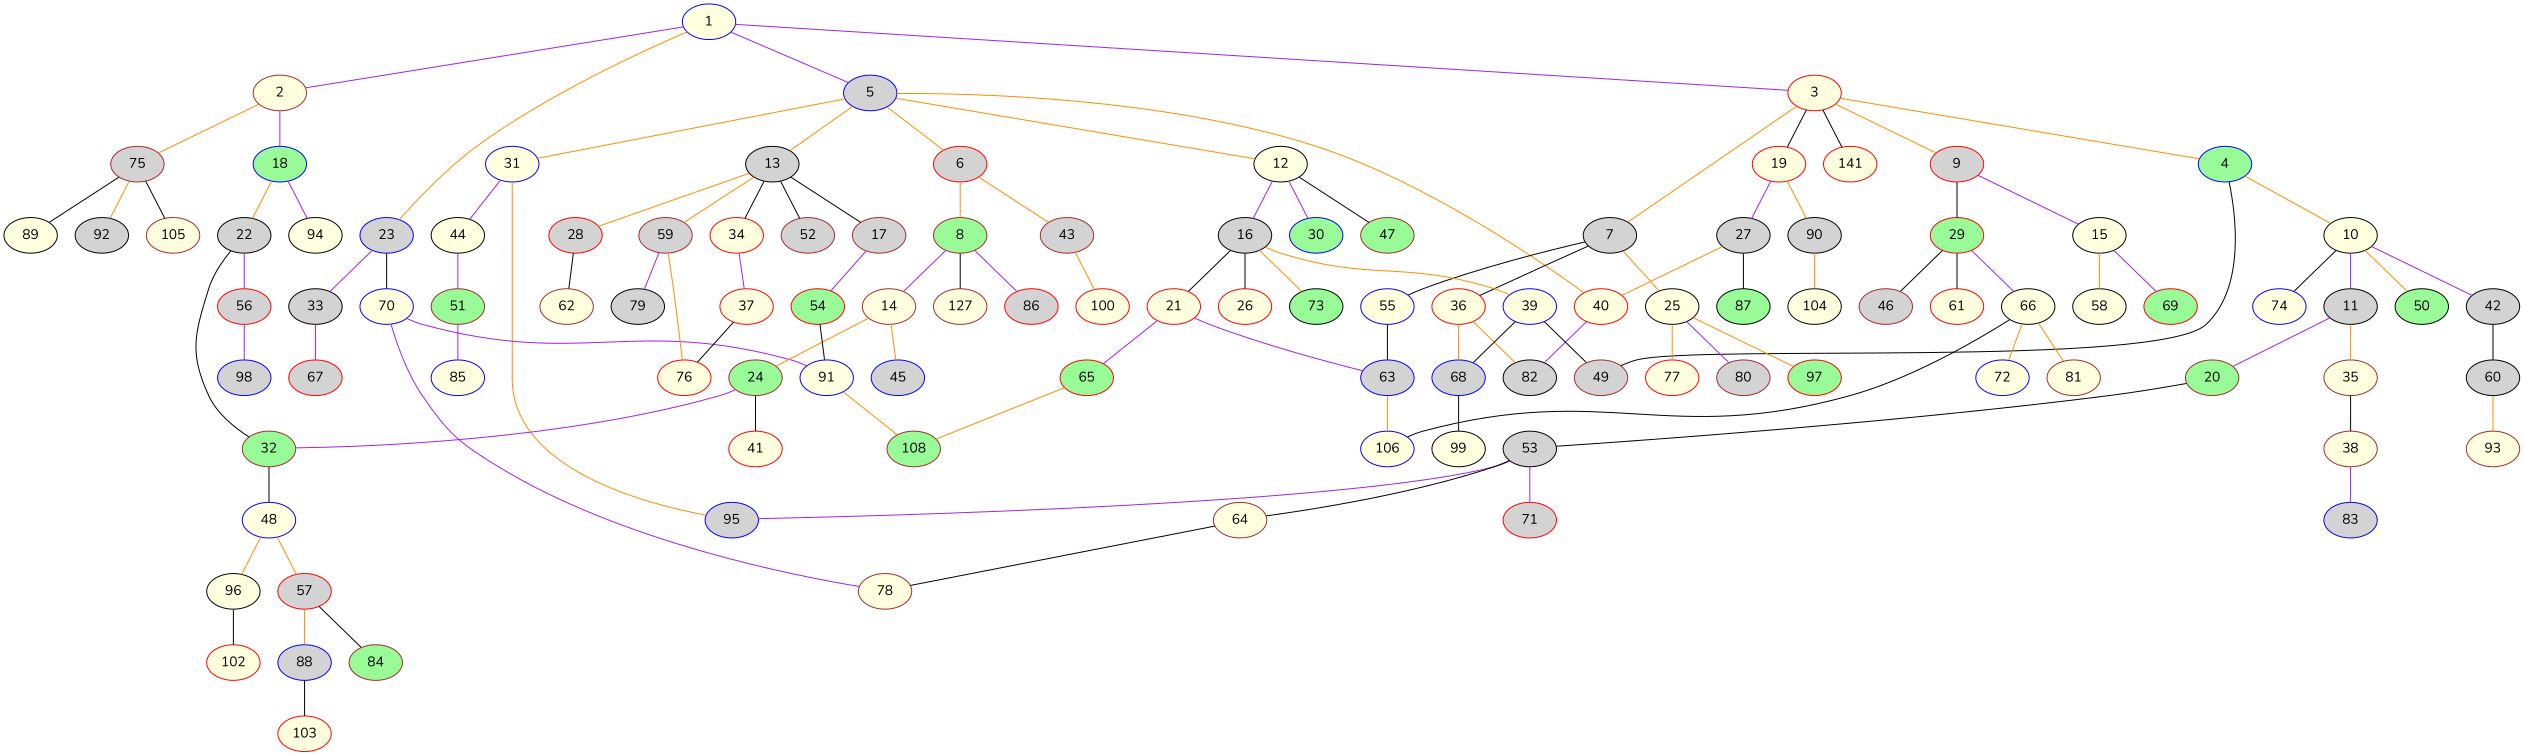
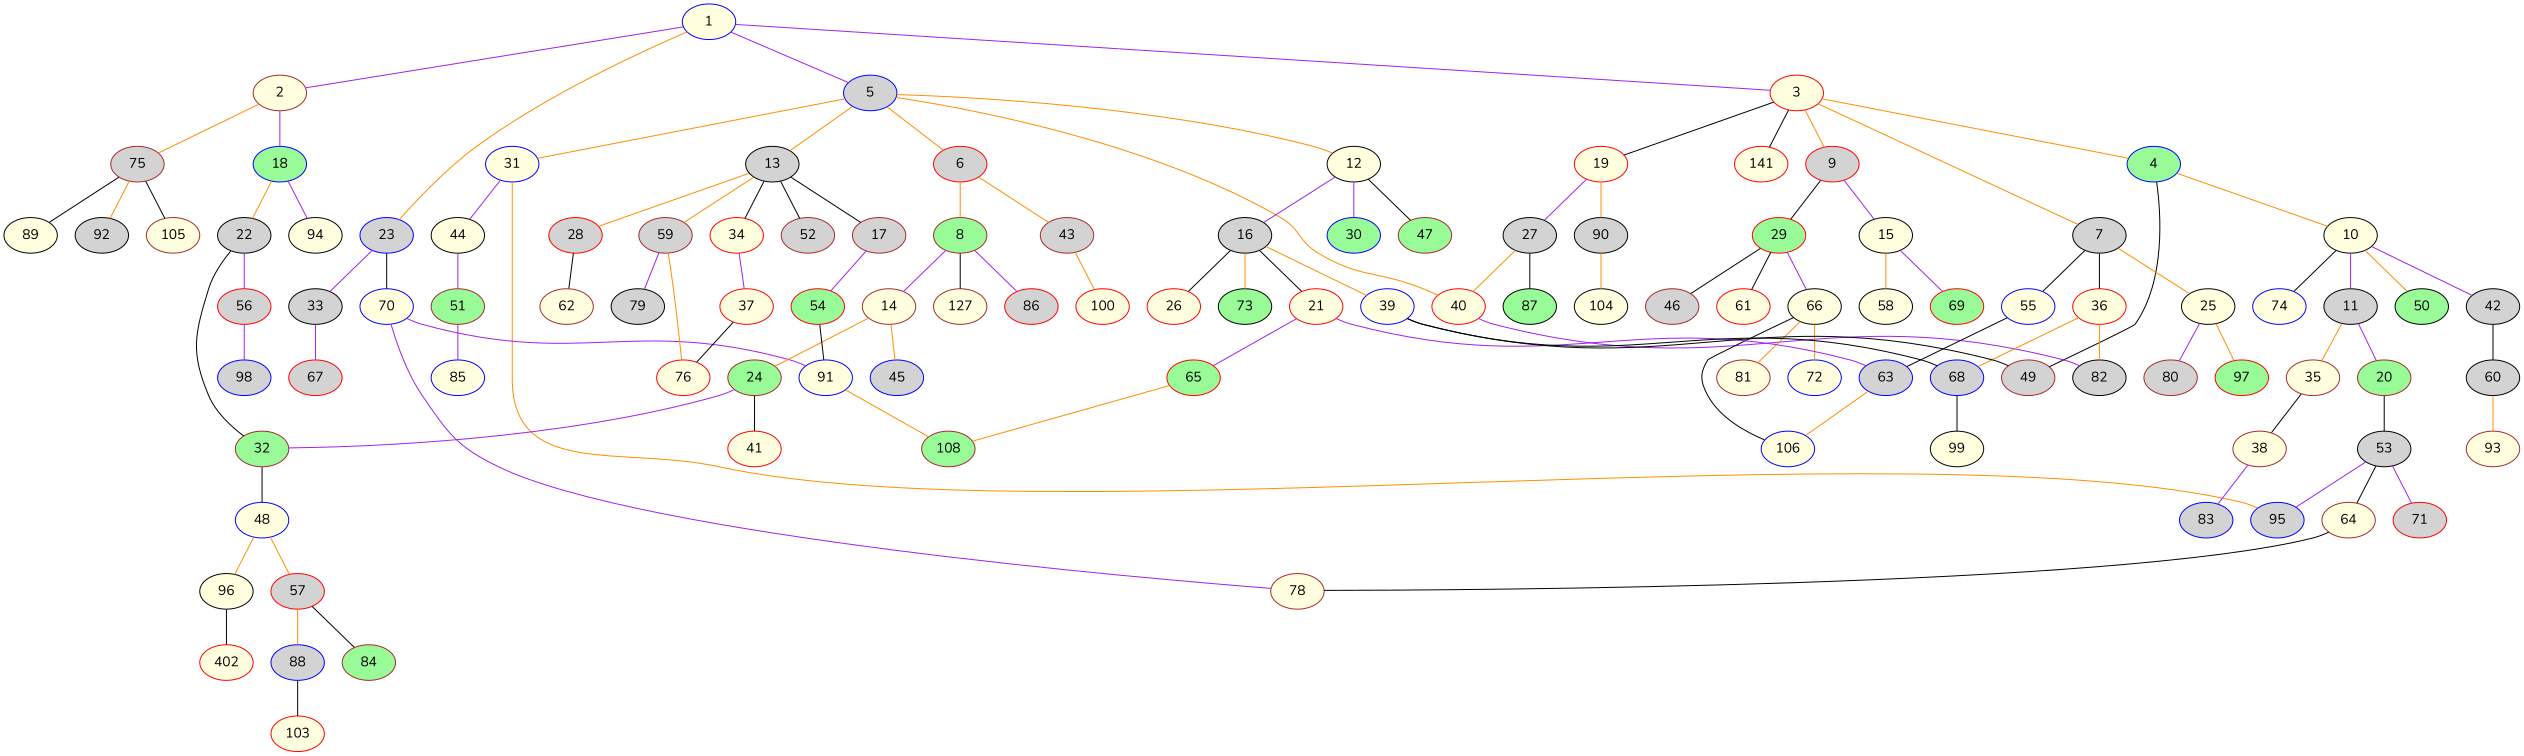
node "77": removed
node "102": label "102" -> "402"
